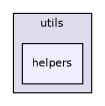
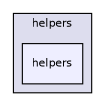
cluster "utils": label "utils" -> "helpers"
